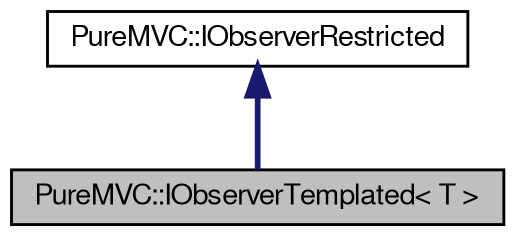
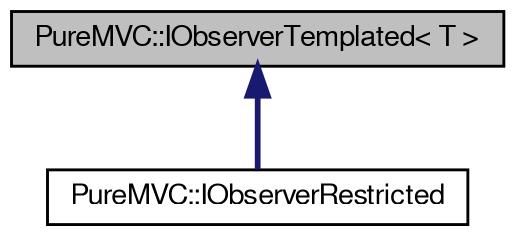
edge "PureMVC::IObserverTemplated< T >" -> "PureMVC::IObserverRestricted": reversed
